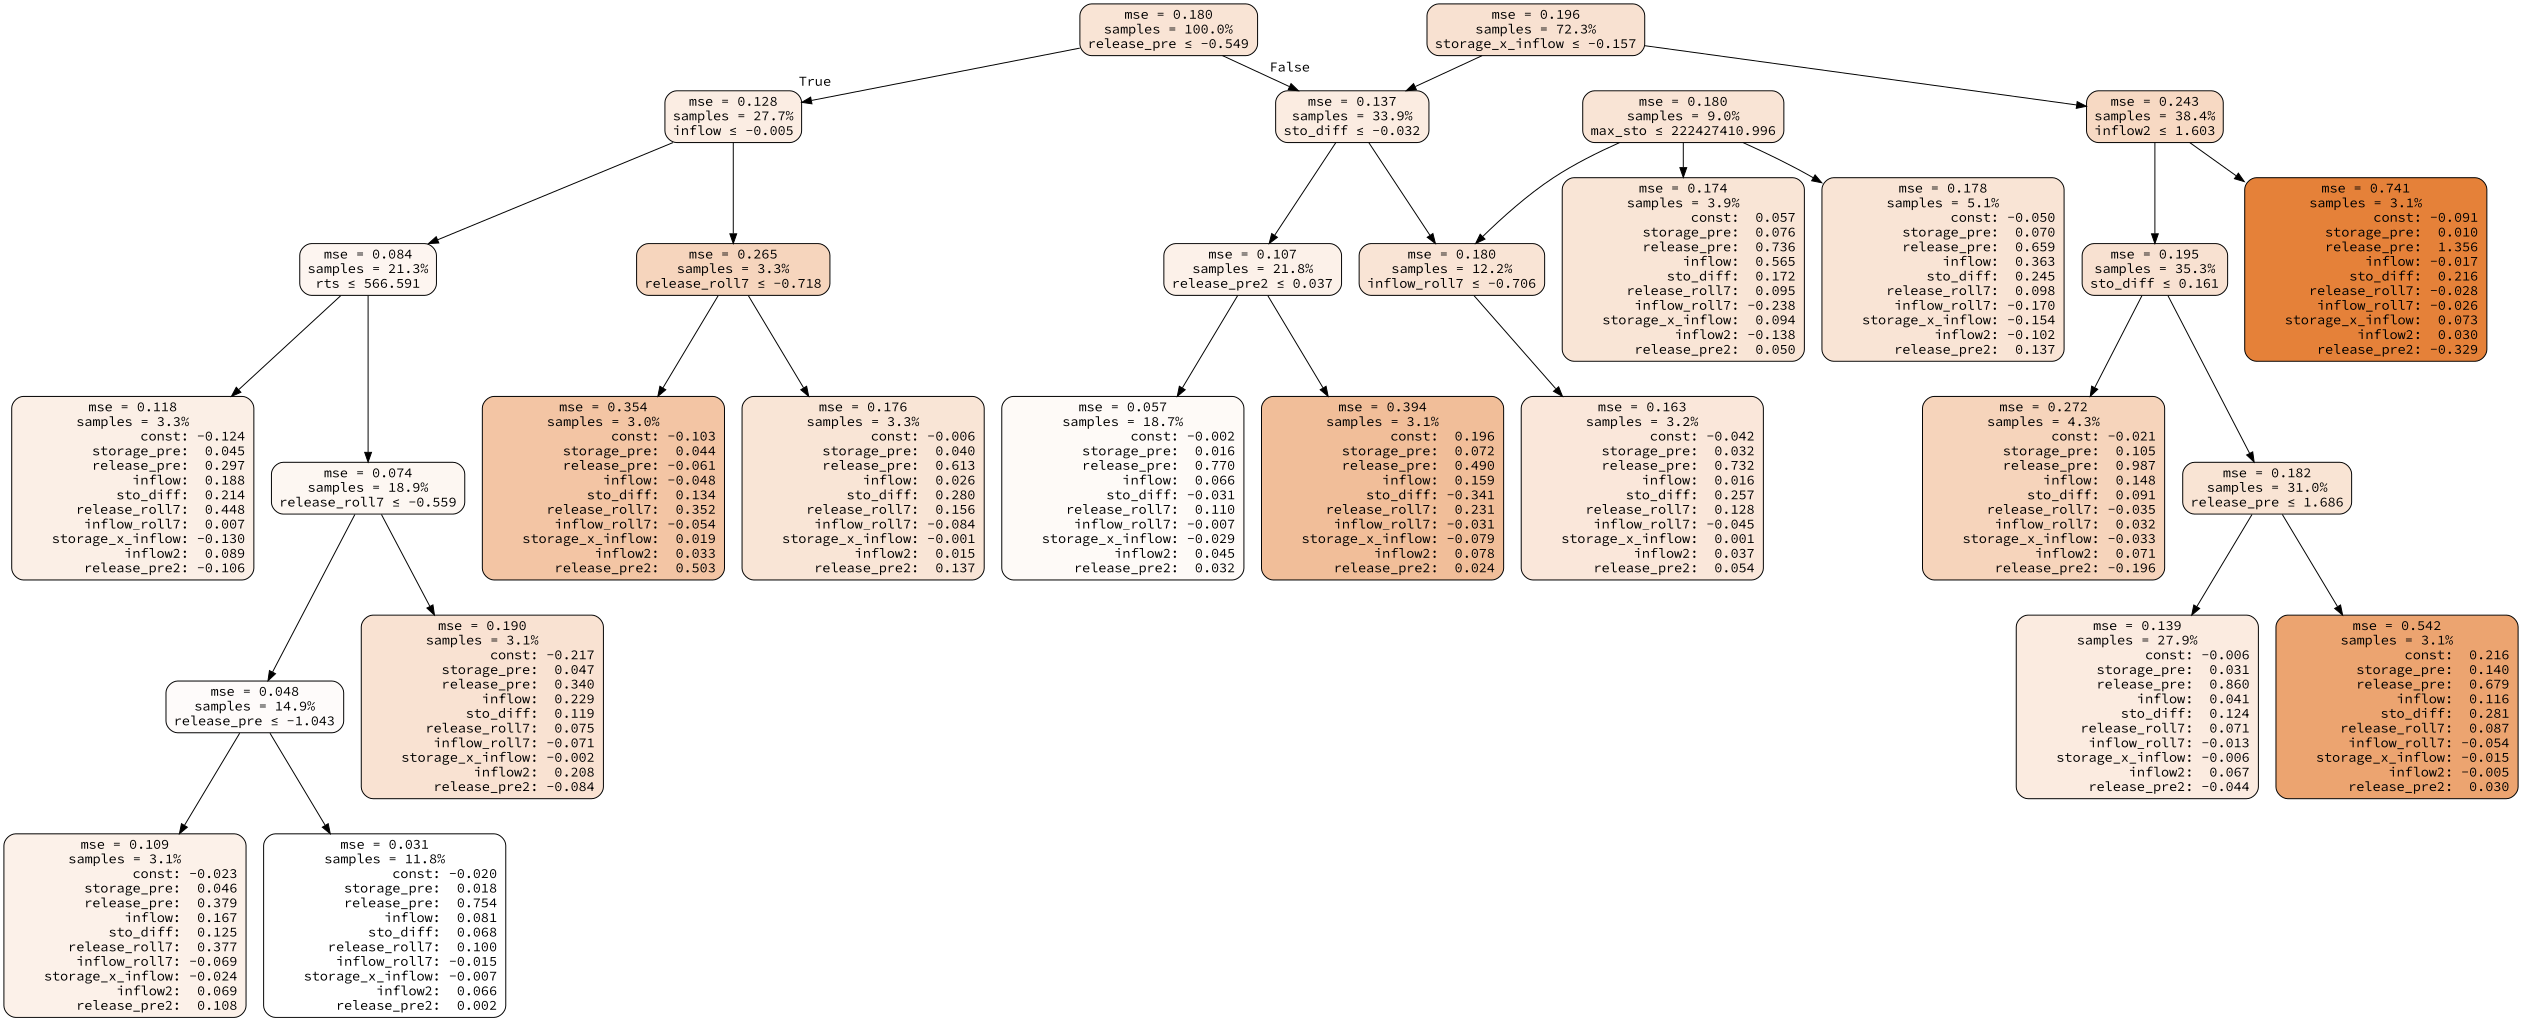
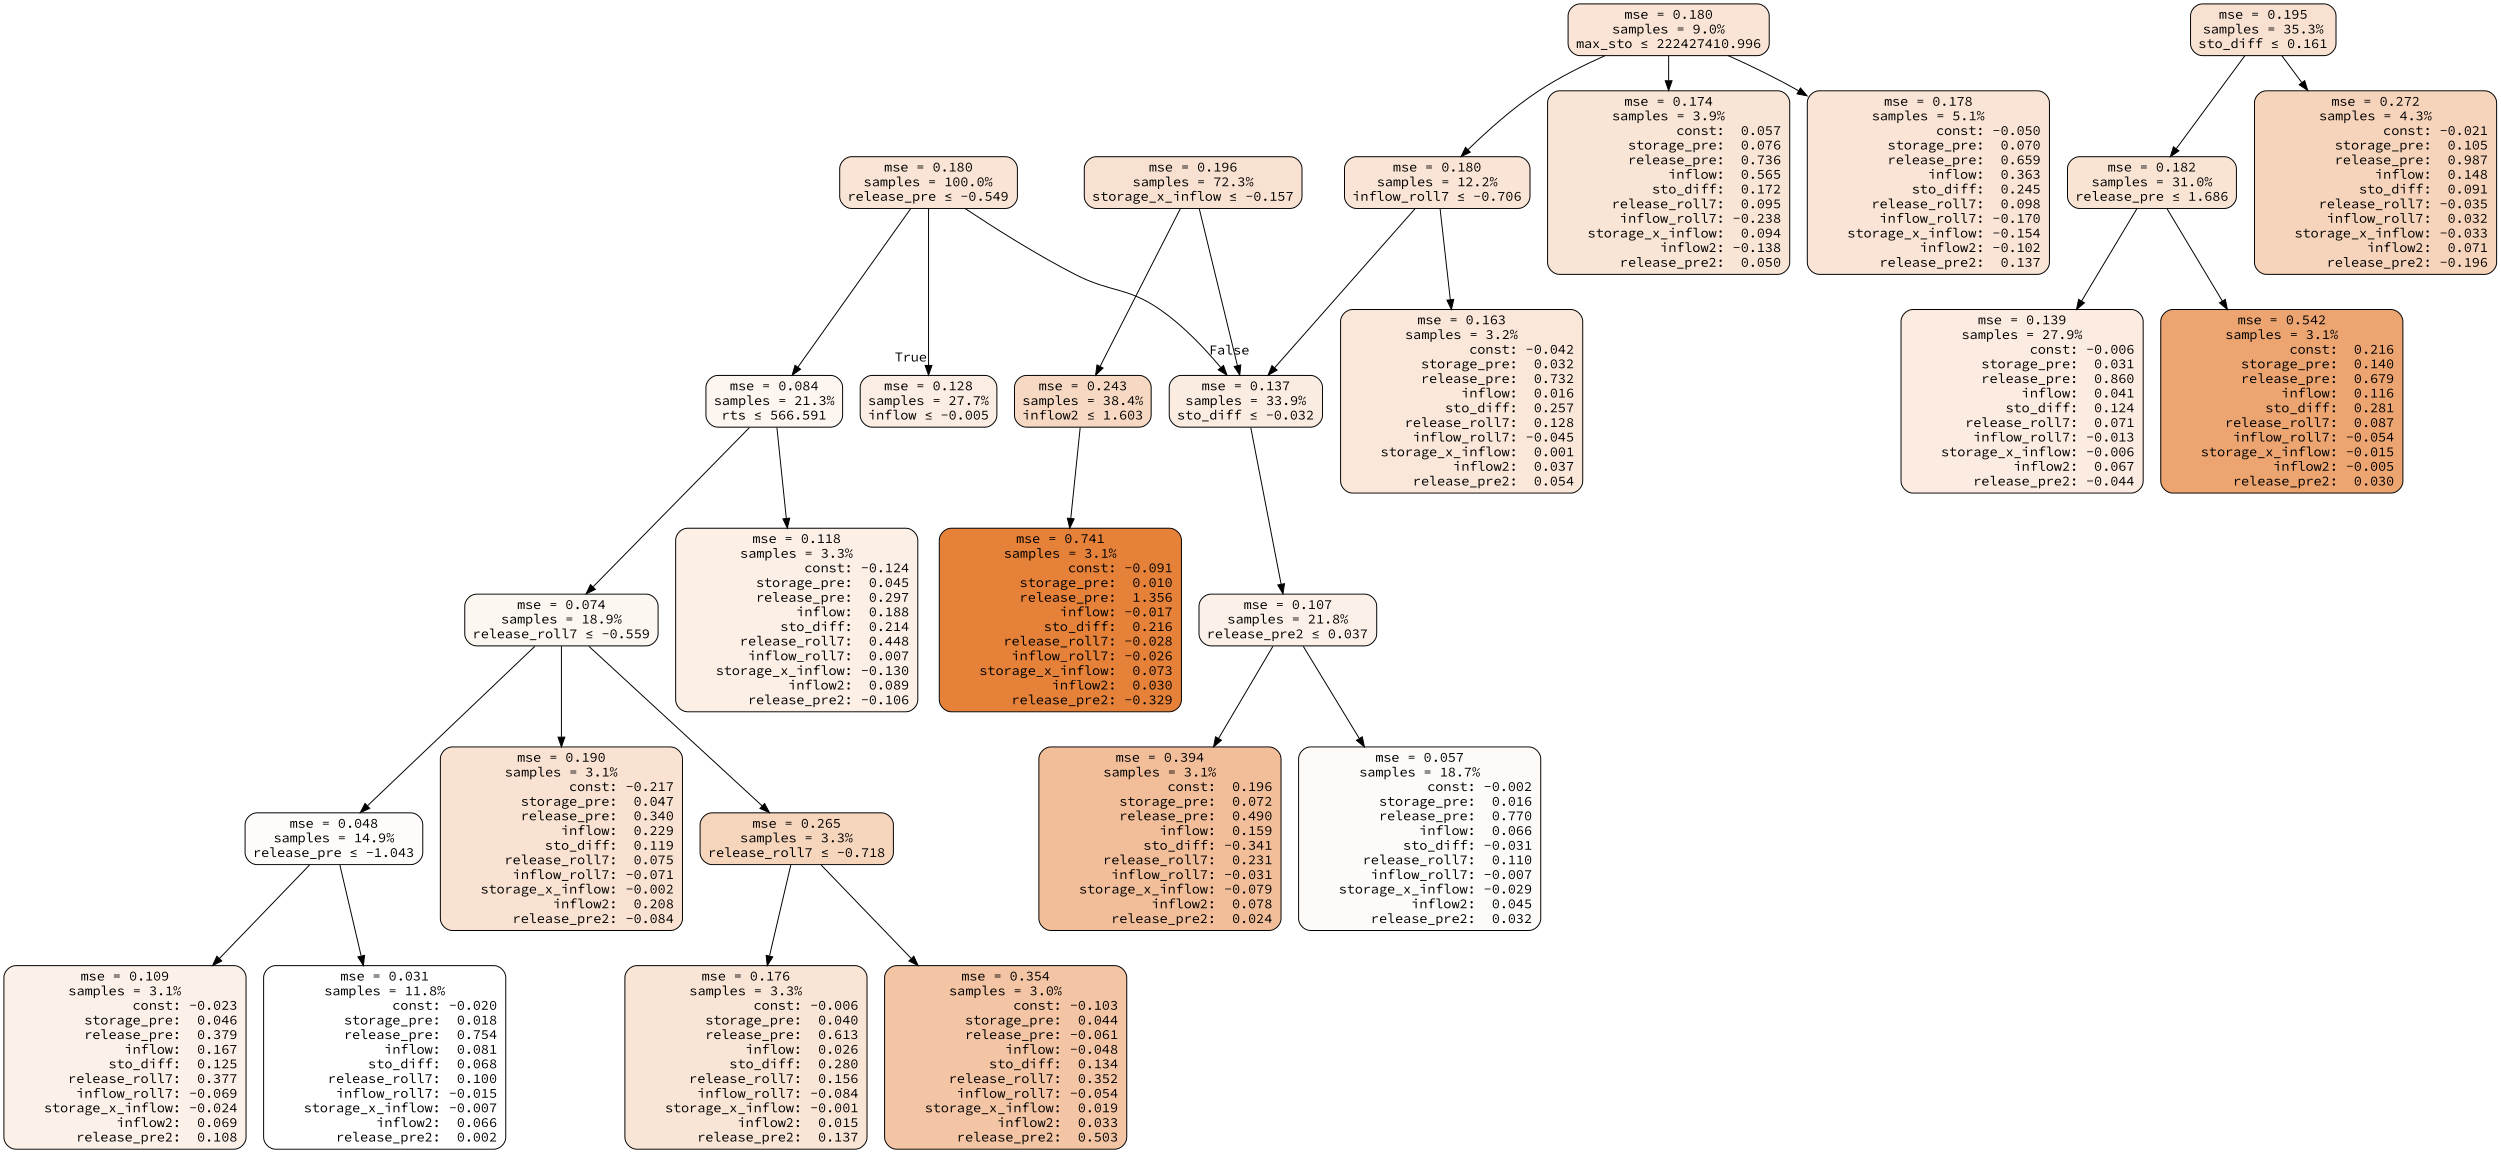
edge "mse = 0.128 samples = 27.7% inflow ≤ -0.005" -> "mse = 0.265 samples = 3.3% release_roll7 ≤ -0.718": now "mse = 0.074 samples = 18.9% release_roll7 ≤ -0.559" -> "mse = 0.265 samples = 3.3% release_roll7 ≤ -0.718"
edge "mse = 0.243 samples = 38.4% inflow2 ≤ 1.603" -> "mse = 0.195 samples = 35.3% sto_diff ≤ 0.161": removed
edge "mse = 0.137 samples = 33.9% sto_diff ≤ -0.032" -> "mse = 0.180 samples = 12.2% inflow_roll7 ≤ -0.706": reversed
edge "mse = 0.128 samples = 27.7% inflow ≤ -0.005" -> "mse = 0.084 samples = 21.3% rts ≤ 566.591": now "mse = 0.180 samples = 100.0% release_pre ≤ -0.549" -> "mse = 0.084 samples = 21.3% rts ≤ 566.591"
